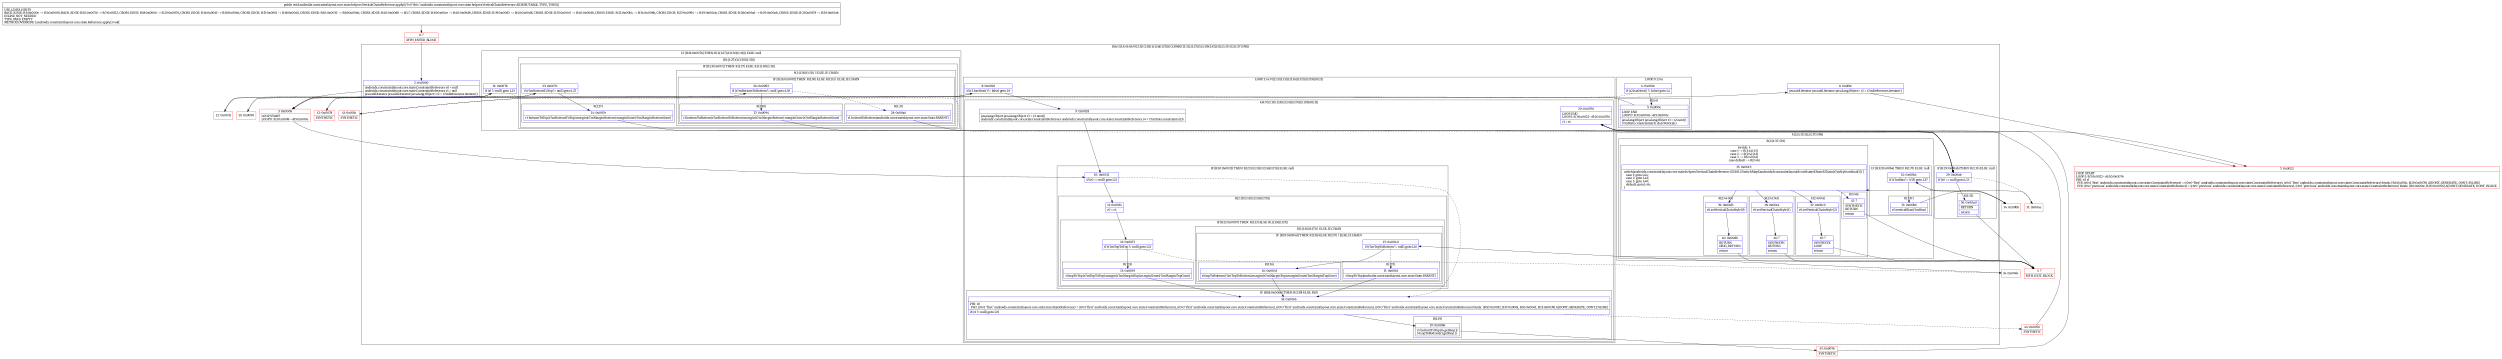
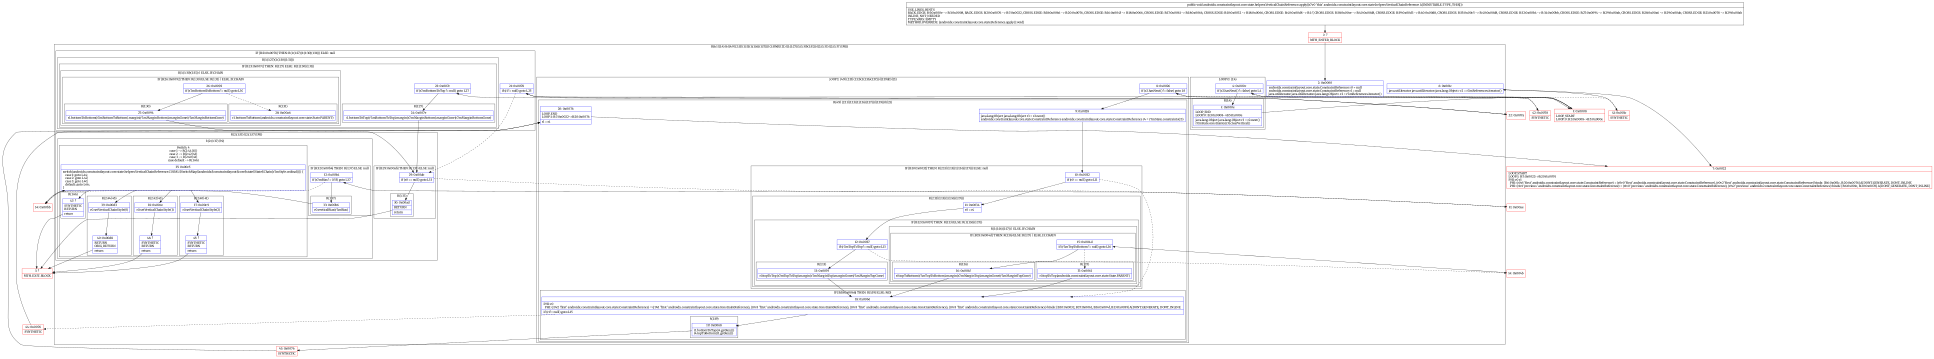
node "25: 0x0090": removed
edge "28: 0x00a6" -> "29: 0x00ab": removed
edge "3: 0x0008" -> "10: 0x0032": now "3: 0x0008" -> "4: 0x000c"
node "45: ?": text "LOOP" -> "RETURN"
